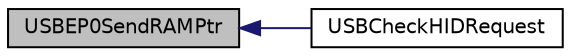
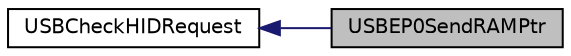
edge "USBCheckHIDRequest" -> "USBEP0SendRAMPtr": reversed
